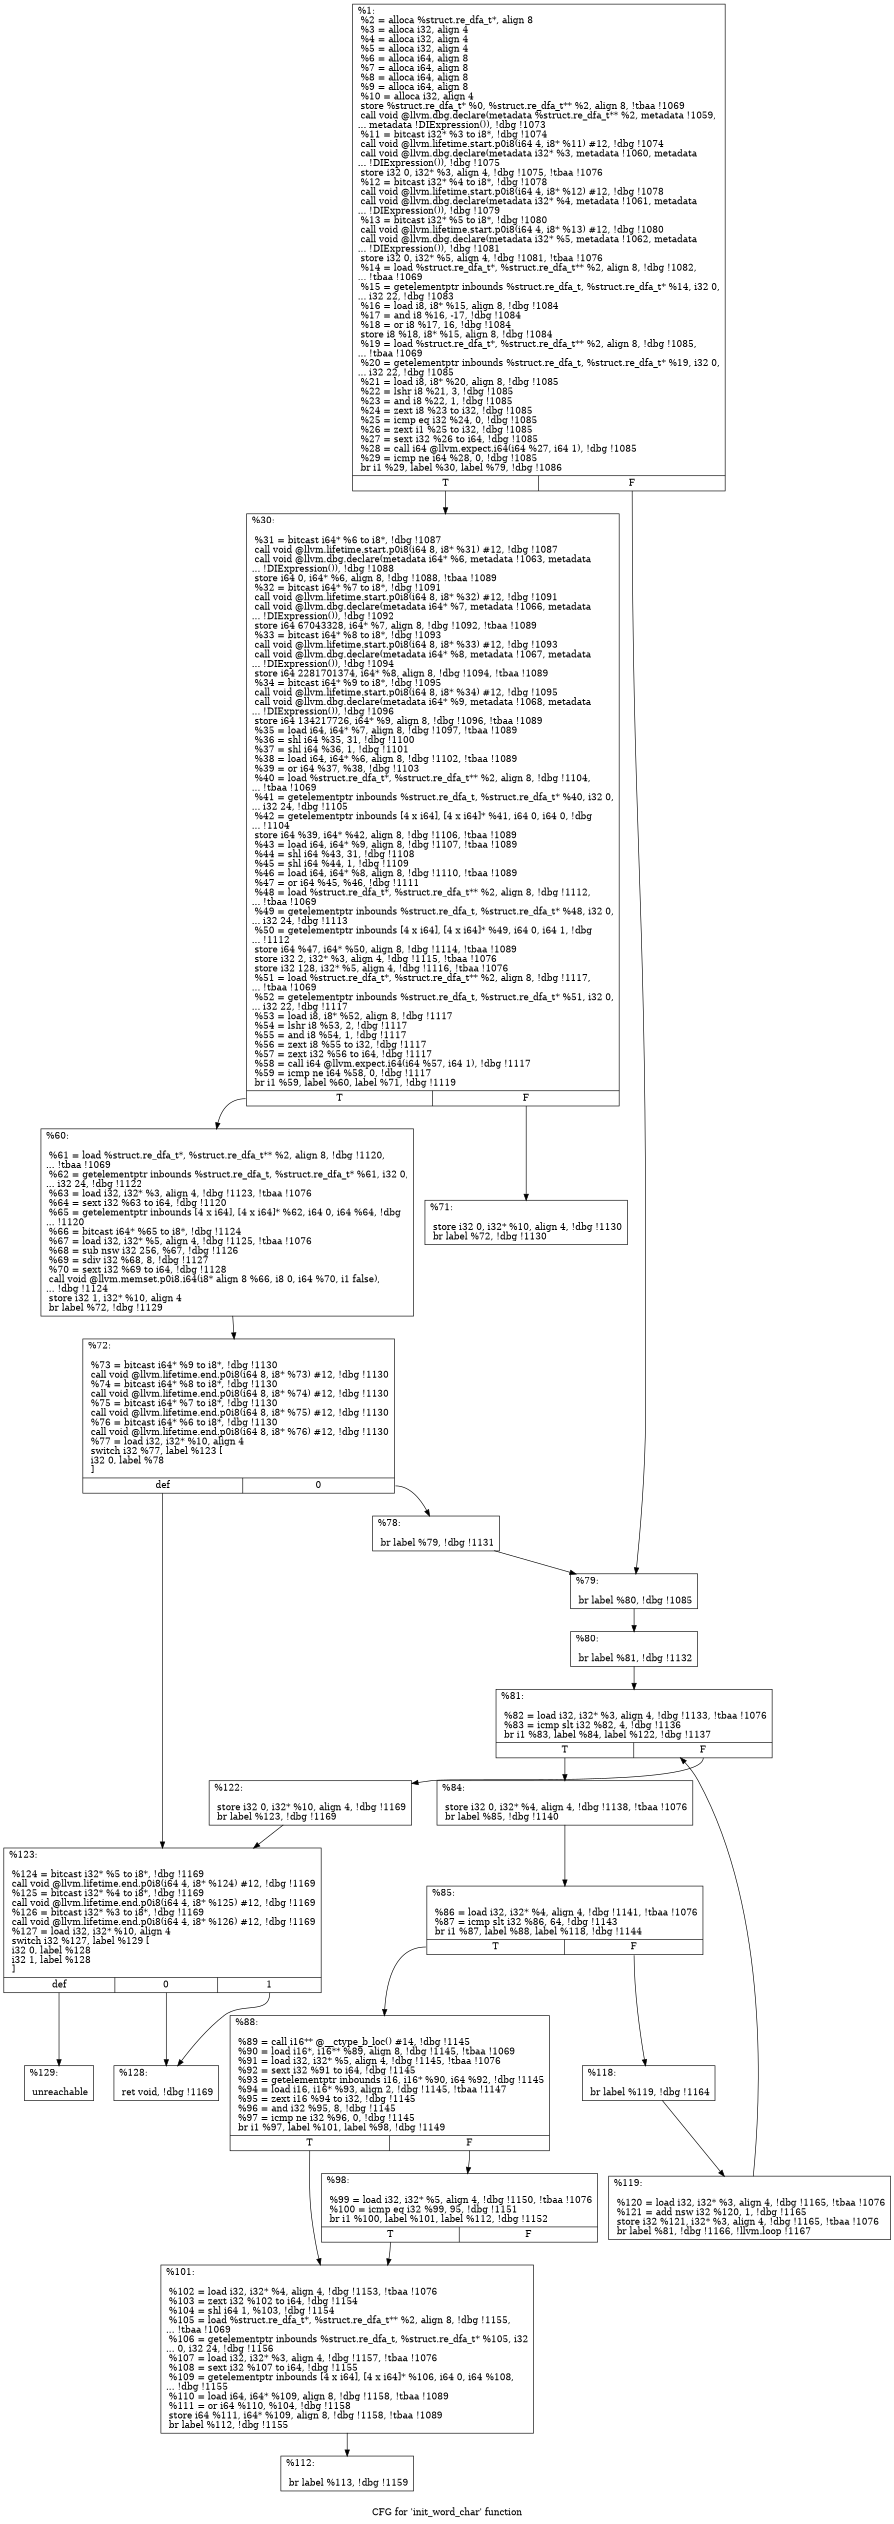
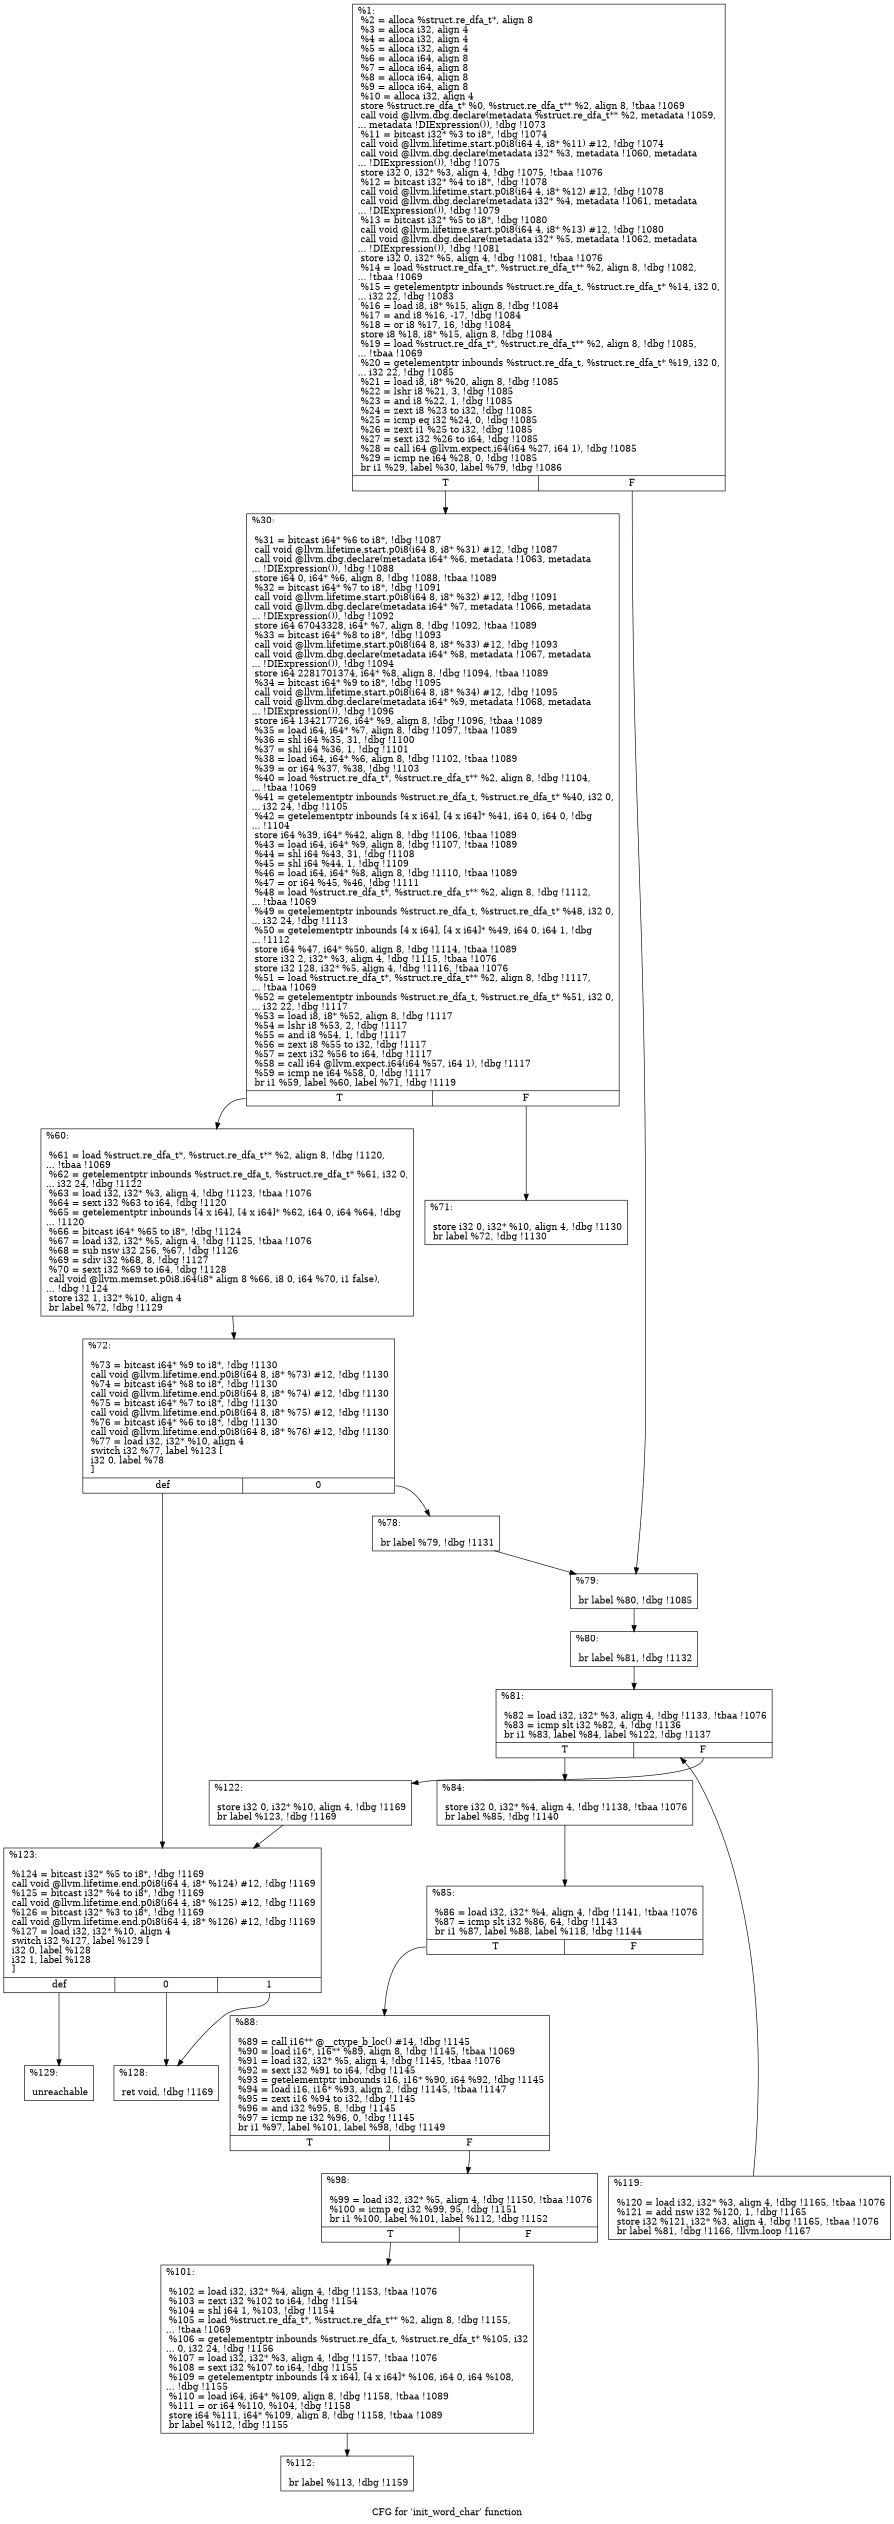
node "%118:": removed
edge "%88:" -> "%101:": removed
